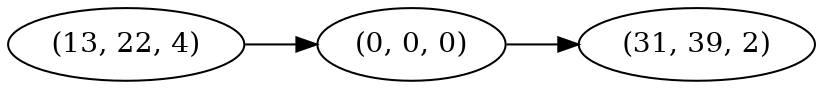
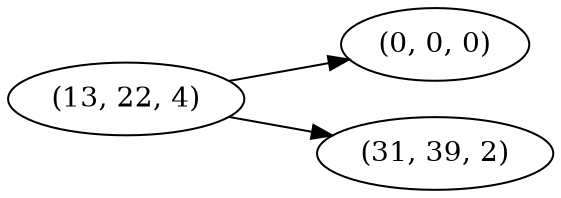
edge "(0, 0, 0)" -> "(31, 39, 2)": now "(13, 22, 4)" -> "(31, 39, 2)"
